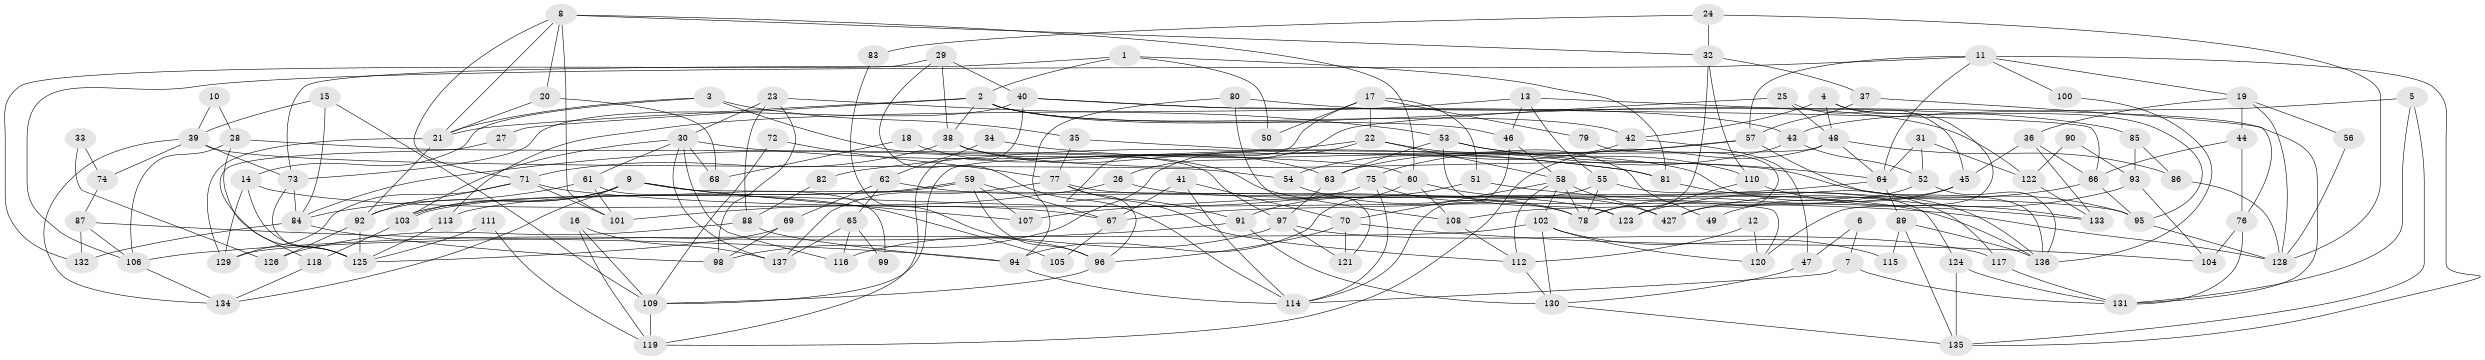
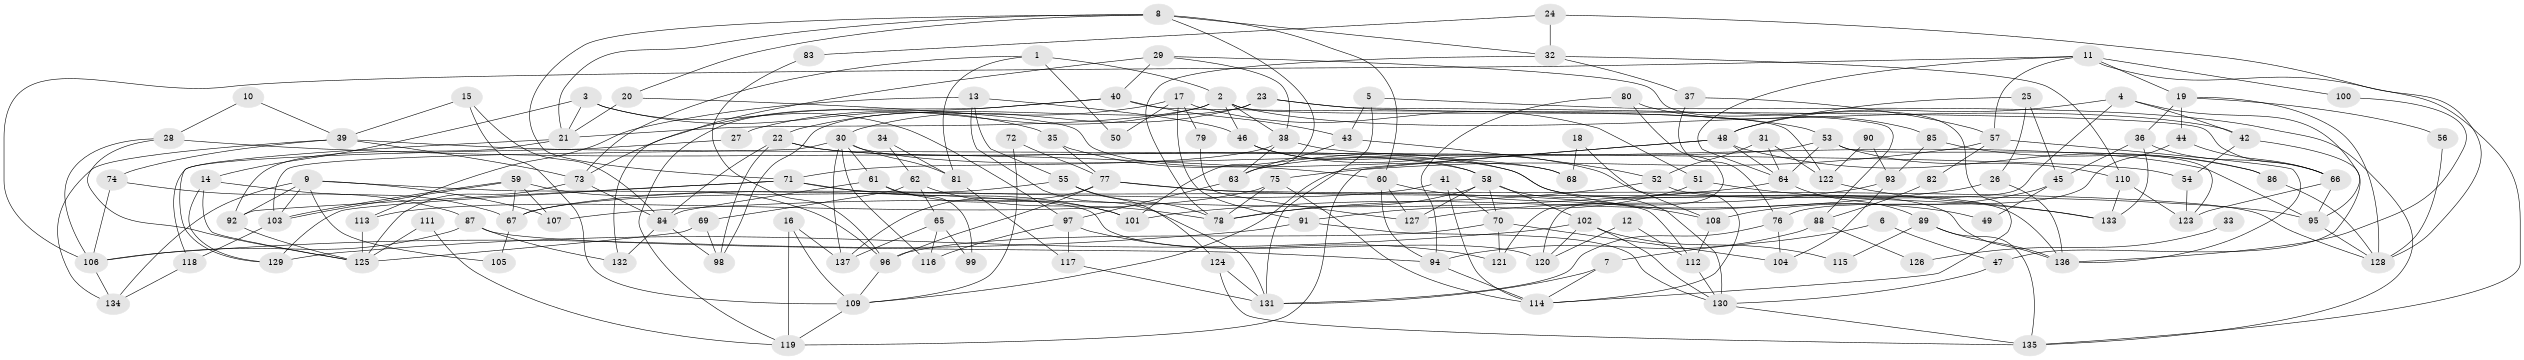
edge "33" -- "74": now "106" -- "74"
edge "58" -- "112": now "58" -- "130"
node "427": label "427" -> "127"
edge "92" -- "126": removed
